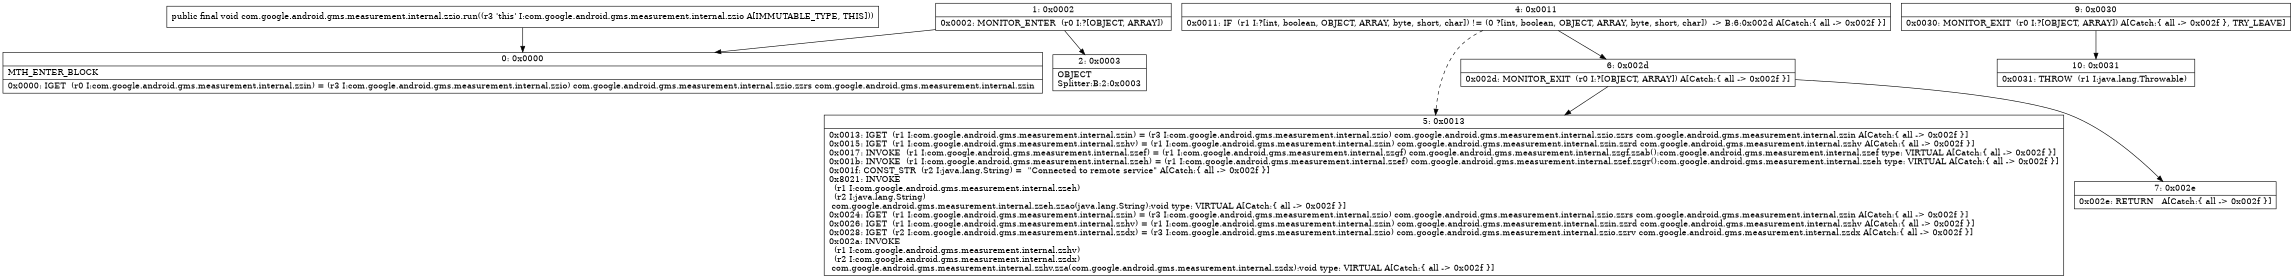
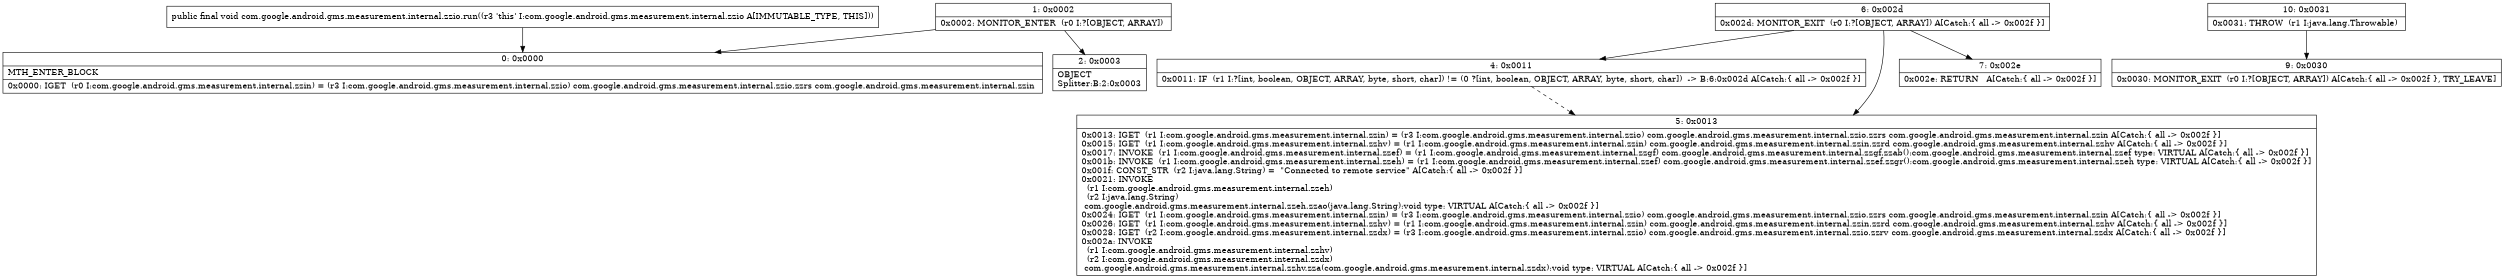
edge "9: 0x0030" -> "10: 0x0031": reversed
edge "4: 0x0011" -> "6: 0x002d": reversed
node "5: 0x0013": text "0x8021: INVOKE" -> "0x0021: INVOKE"
